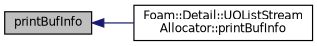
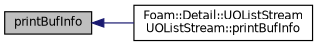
node "Foam::Detail::UOListStream Allocator::printBufInfo": label "Foam::Detail::UOListStream Allocator::printBufInfo" -> "Foam::Detail::UOListStream UOListStream::printBufInfo"
